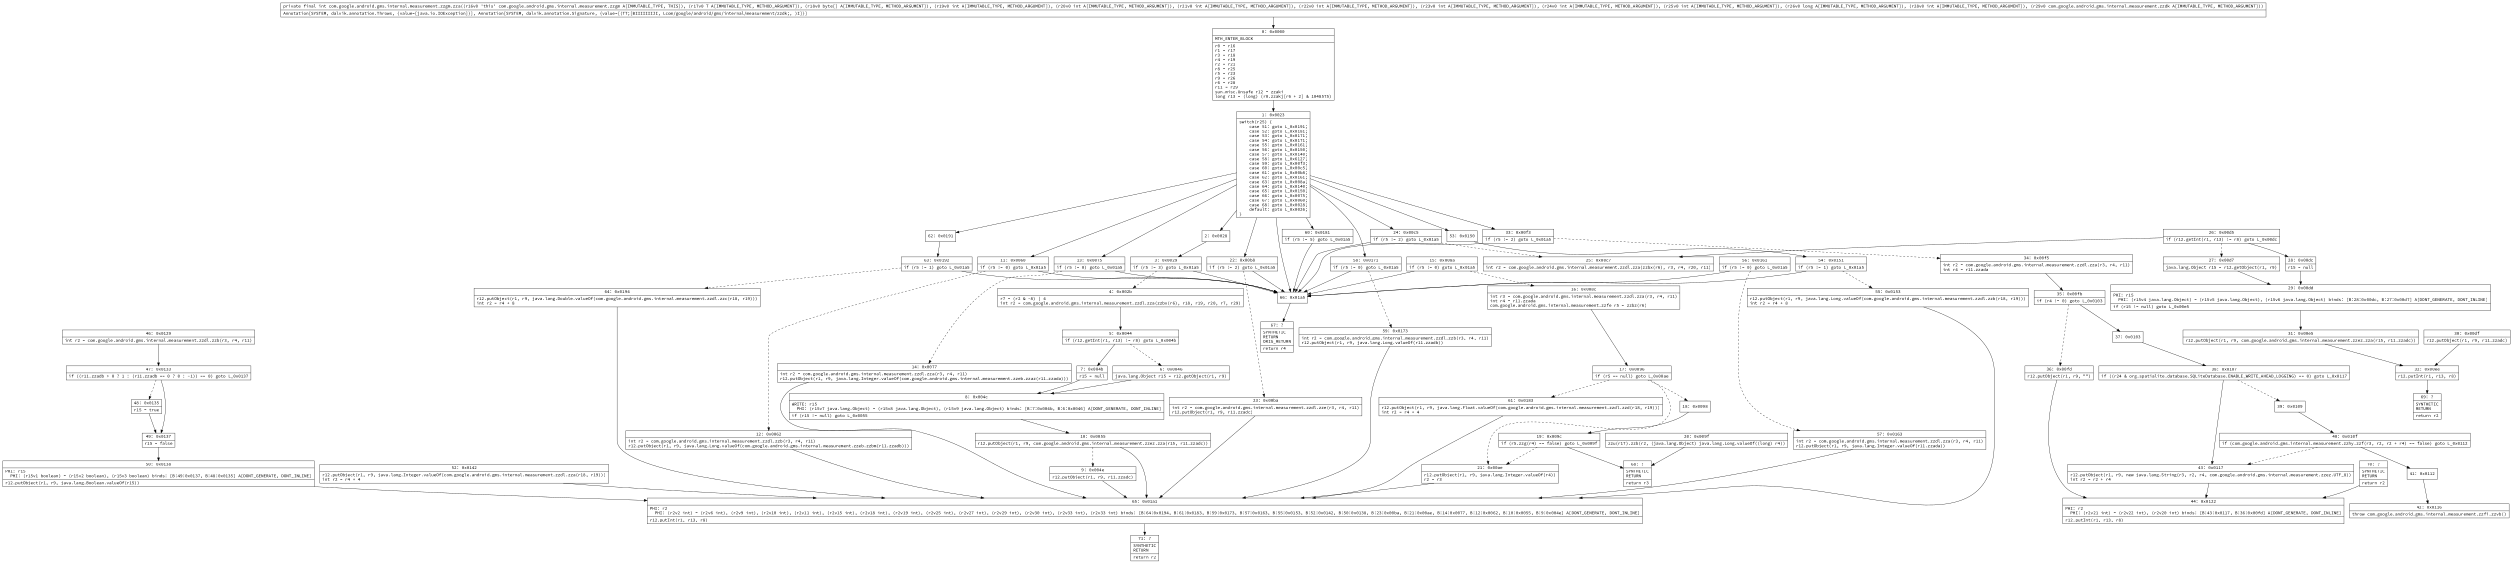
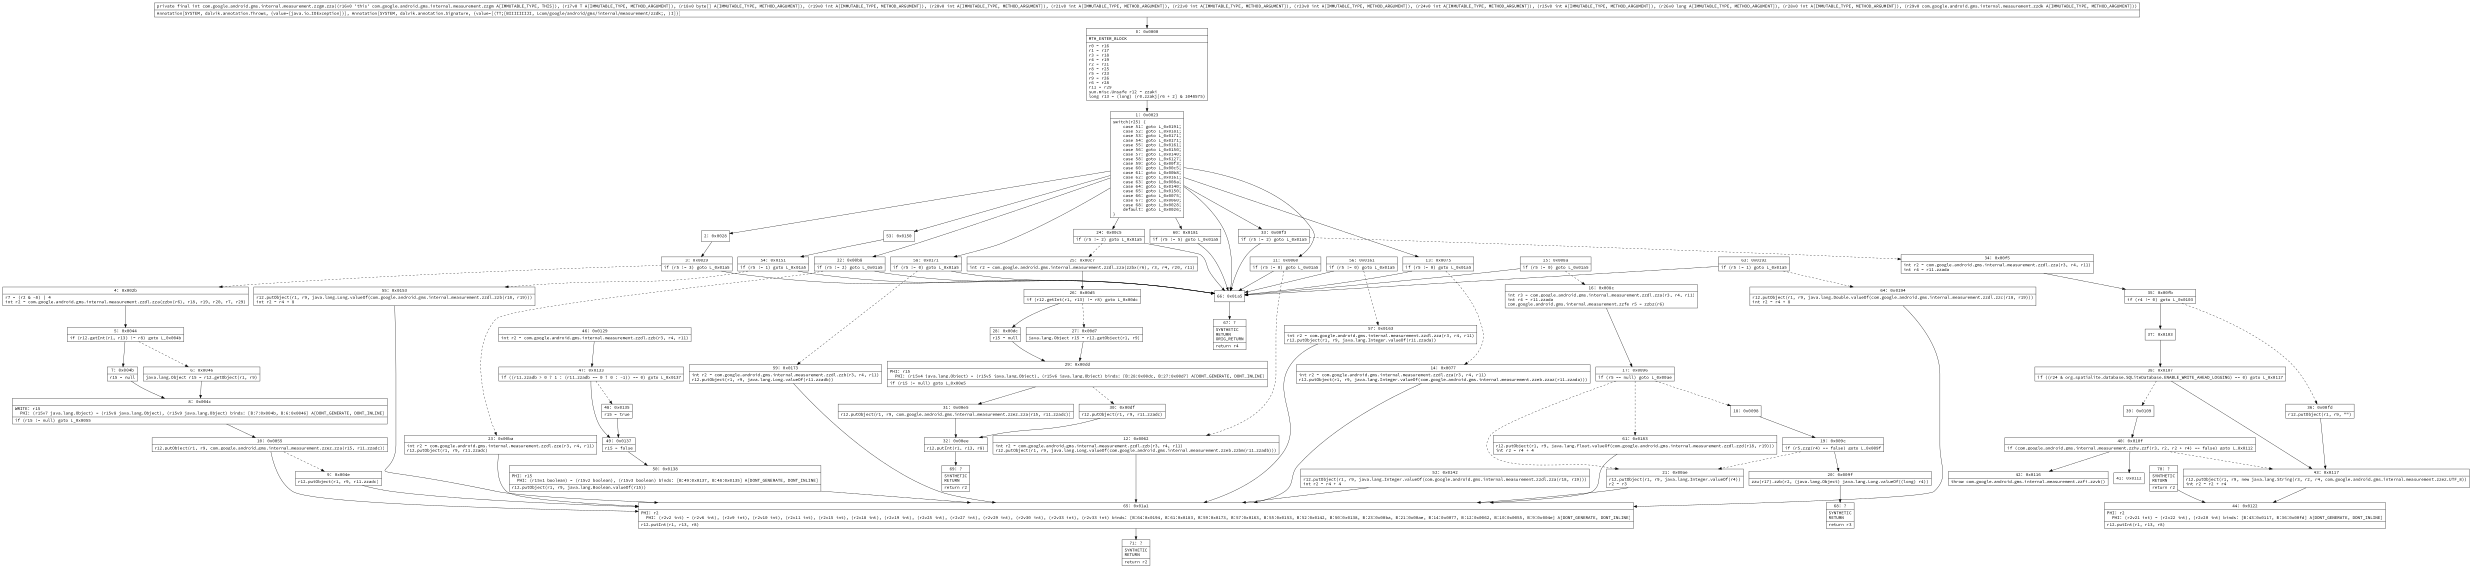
node "62: 0x0191": removed
edge "26: 0x00d5" -> "25: 0x00c7": reversed
edge "29: 0x00dd" -> "30: 0x00df": added
edge "36: 0x00fd" -> "44: 0x0122": now "36: 0x00fd" -> "43: 0x0117"
edge "19: 0x009c" -> "68: ?": now "19: 0x009c" -> "20: 0x009f"
edge "41: 0x0112" -> "42: 0x0116": now "40: 0x010f" -> "42: 0x0116"
